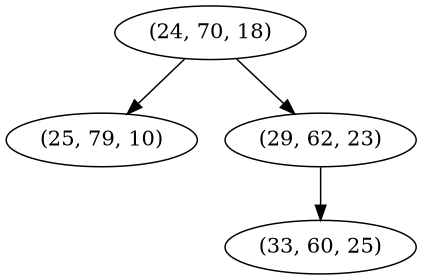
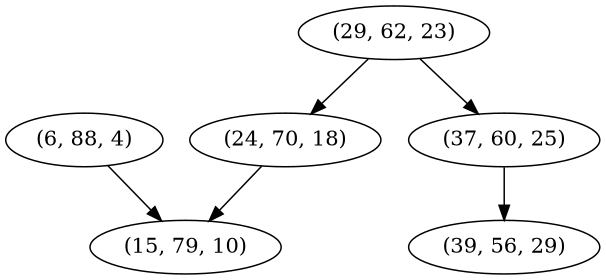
edge "(24, 70, 18)" -> "(29, 62, 23)": reversed
node "(6, 88, 4)": added
node "(25, 79, 10)": label "(25, 79, 10)" -> "(15, 79, 10)"
node "(33, 60, 25)": label "(33, 60, 25)" -> "(37, 60, 25)"
node "(39, 56, 29)": added
